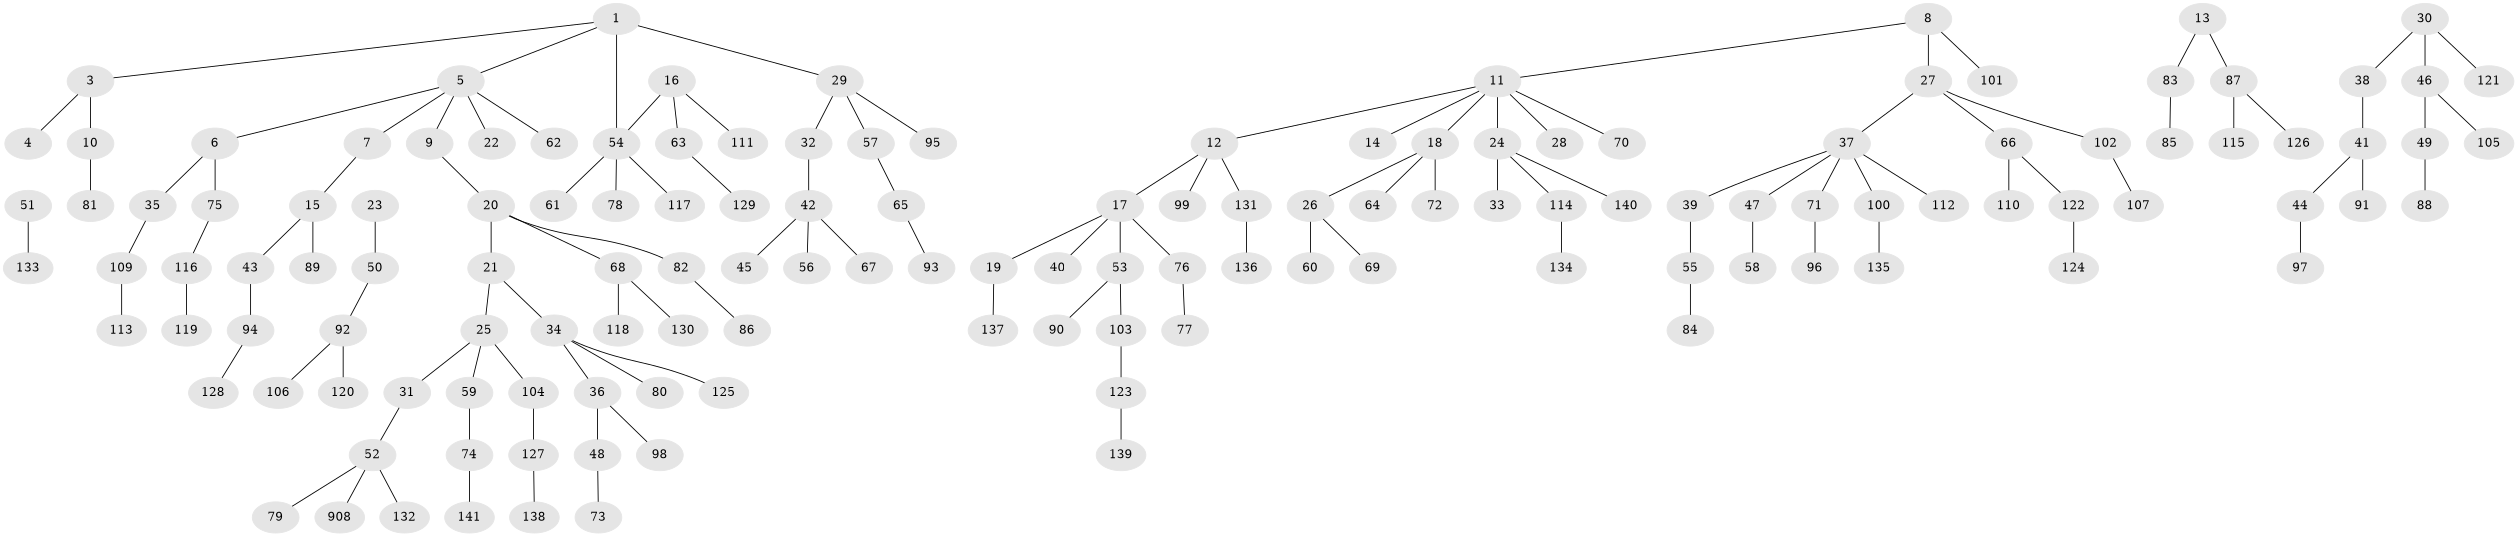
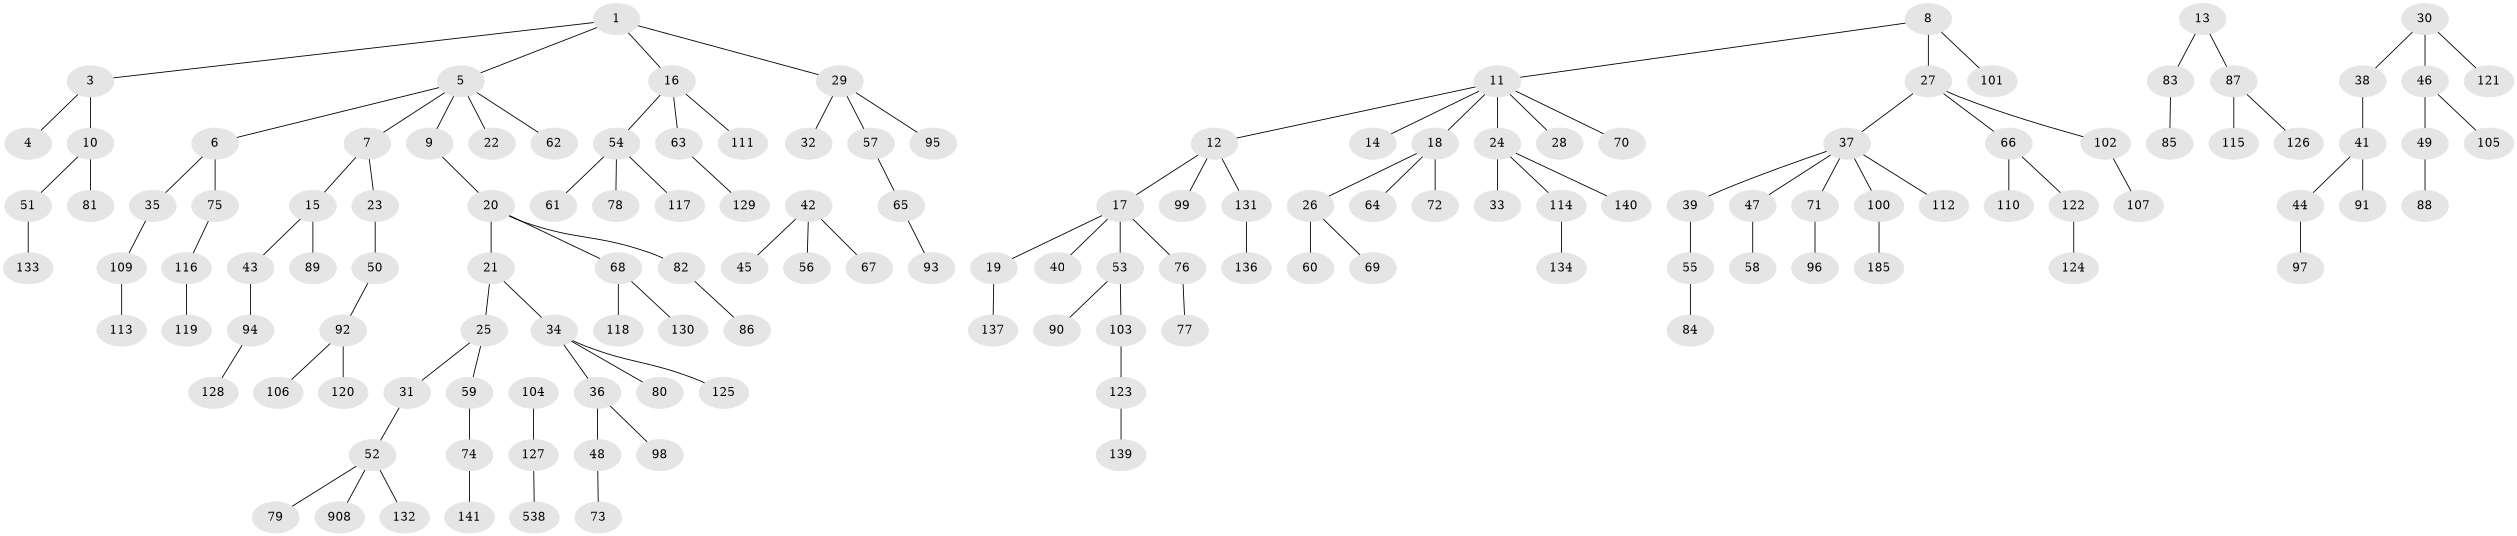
edge "1" -- "54": now "1" -- "16"
edge "10" -- "51": added
edge "7" -- "23": added
edge "32" -- "42": removed
node "135": label "135" -> "185"
edge "25" -- "104": removed
node "138": label "138" -> "538"
